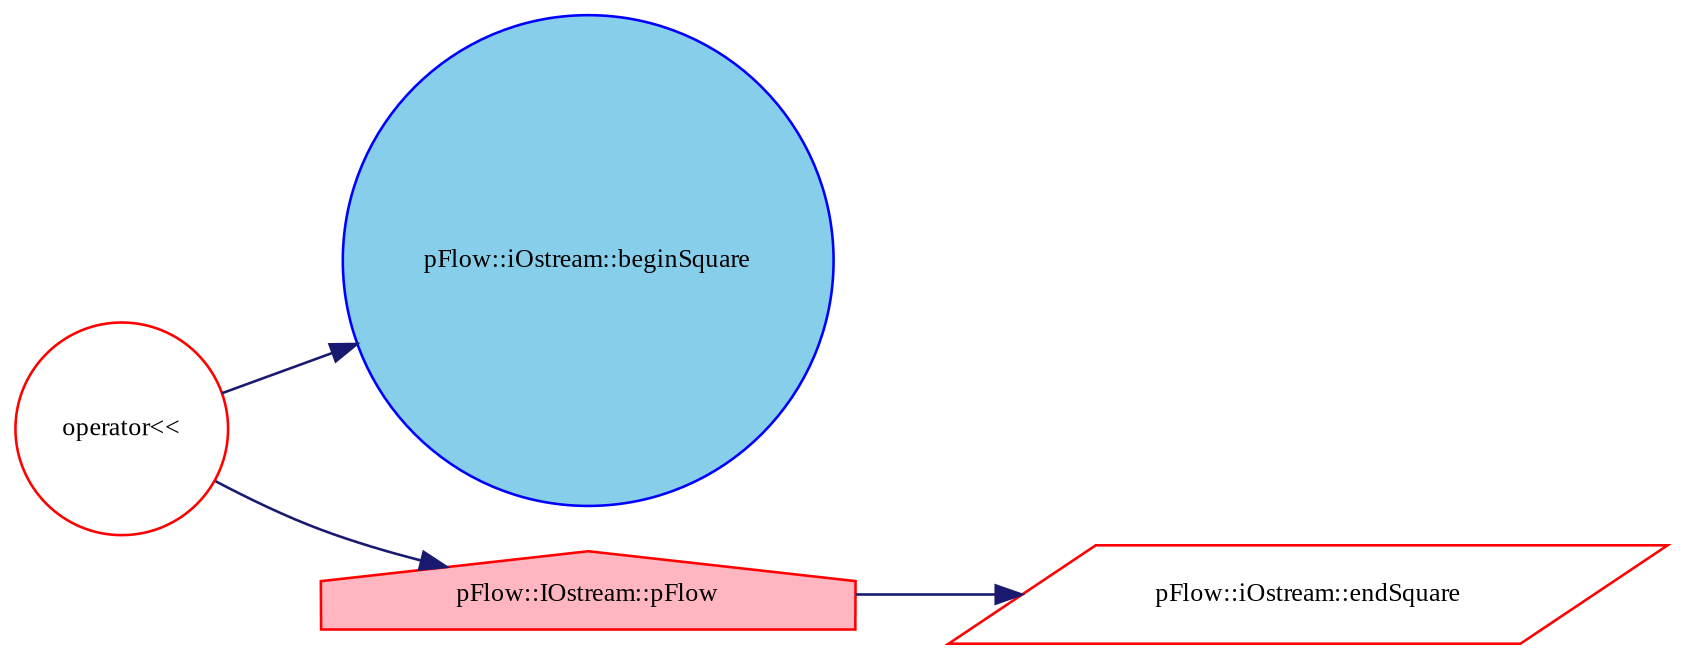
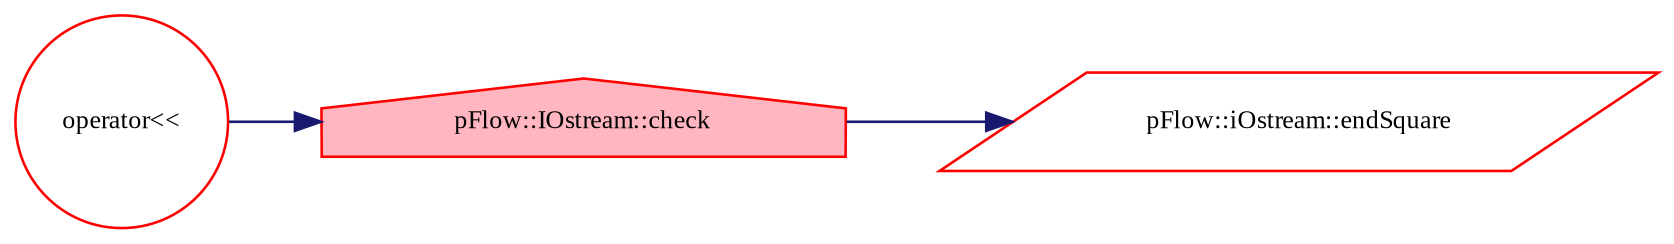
node "pFlow::iOstream::beginSquare": removed
node "pFlow::IOstream::pFlow": label "pFlow::IOstream::pFlow" -> "pFlow::IOstream::check"
